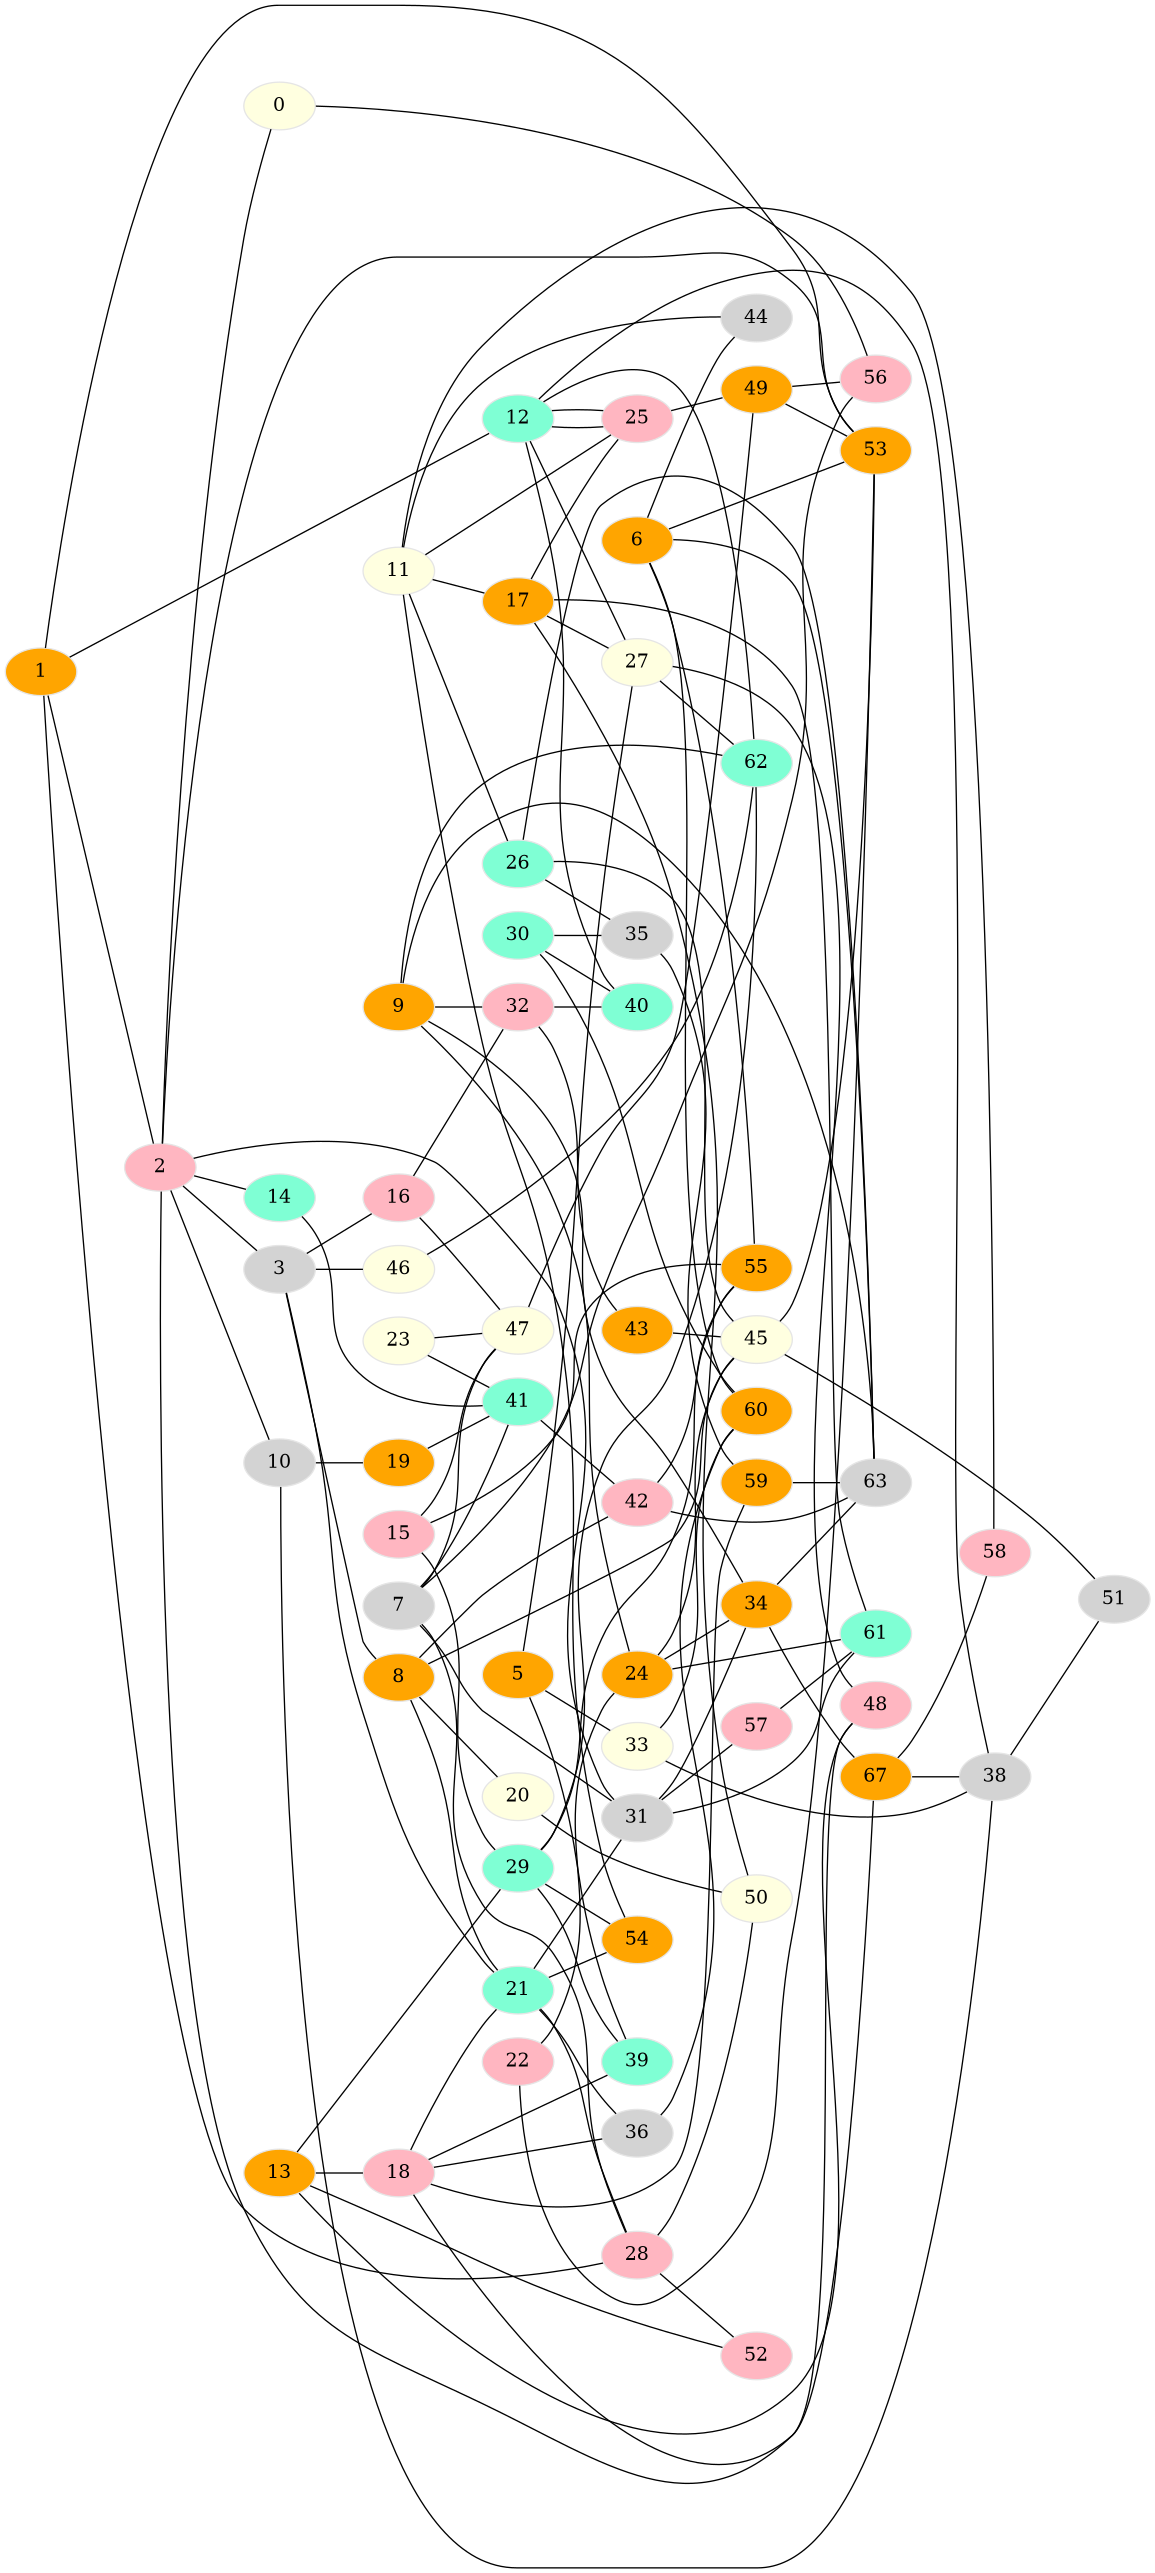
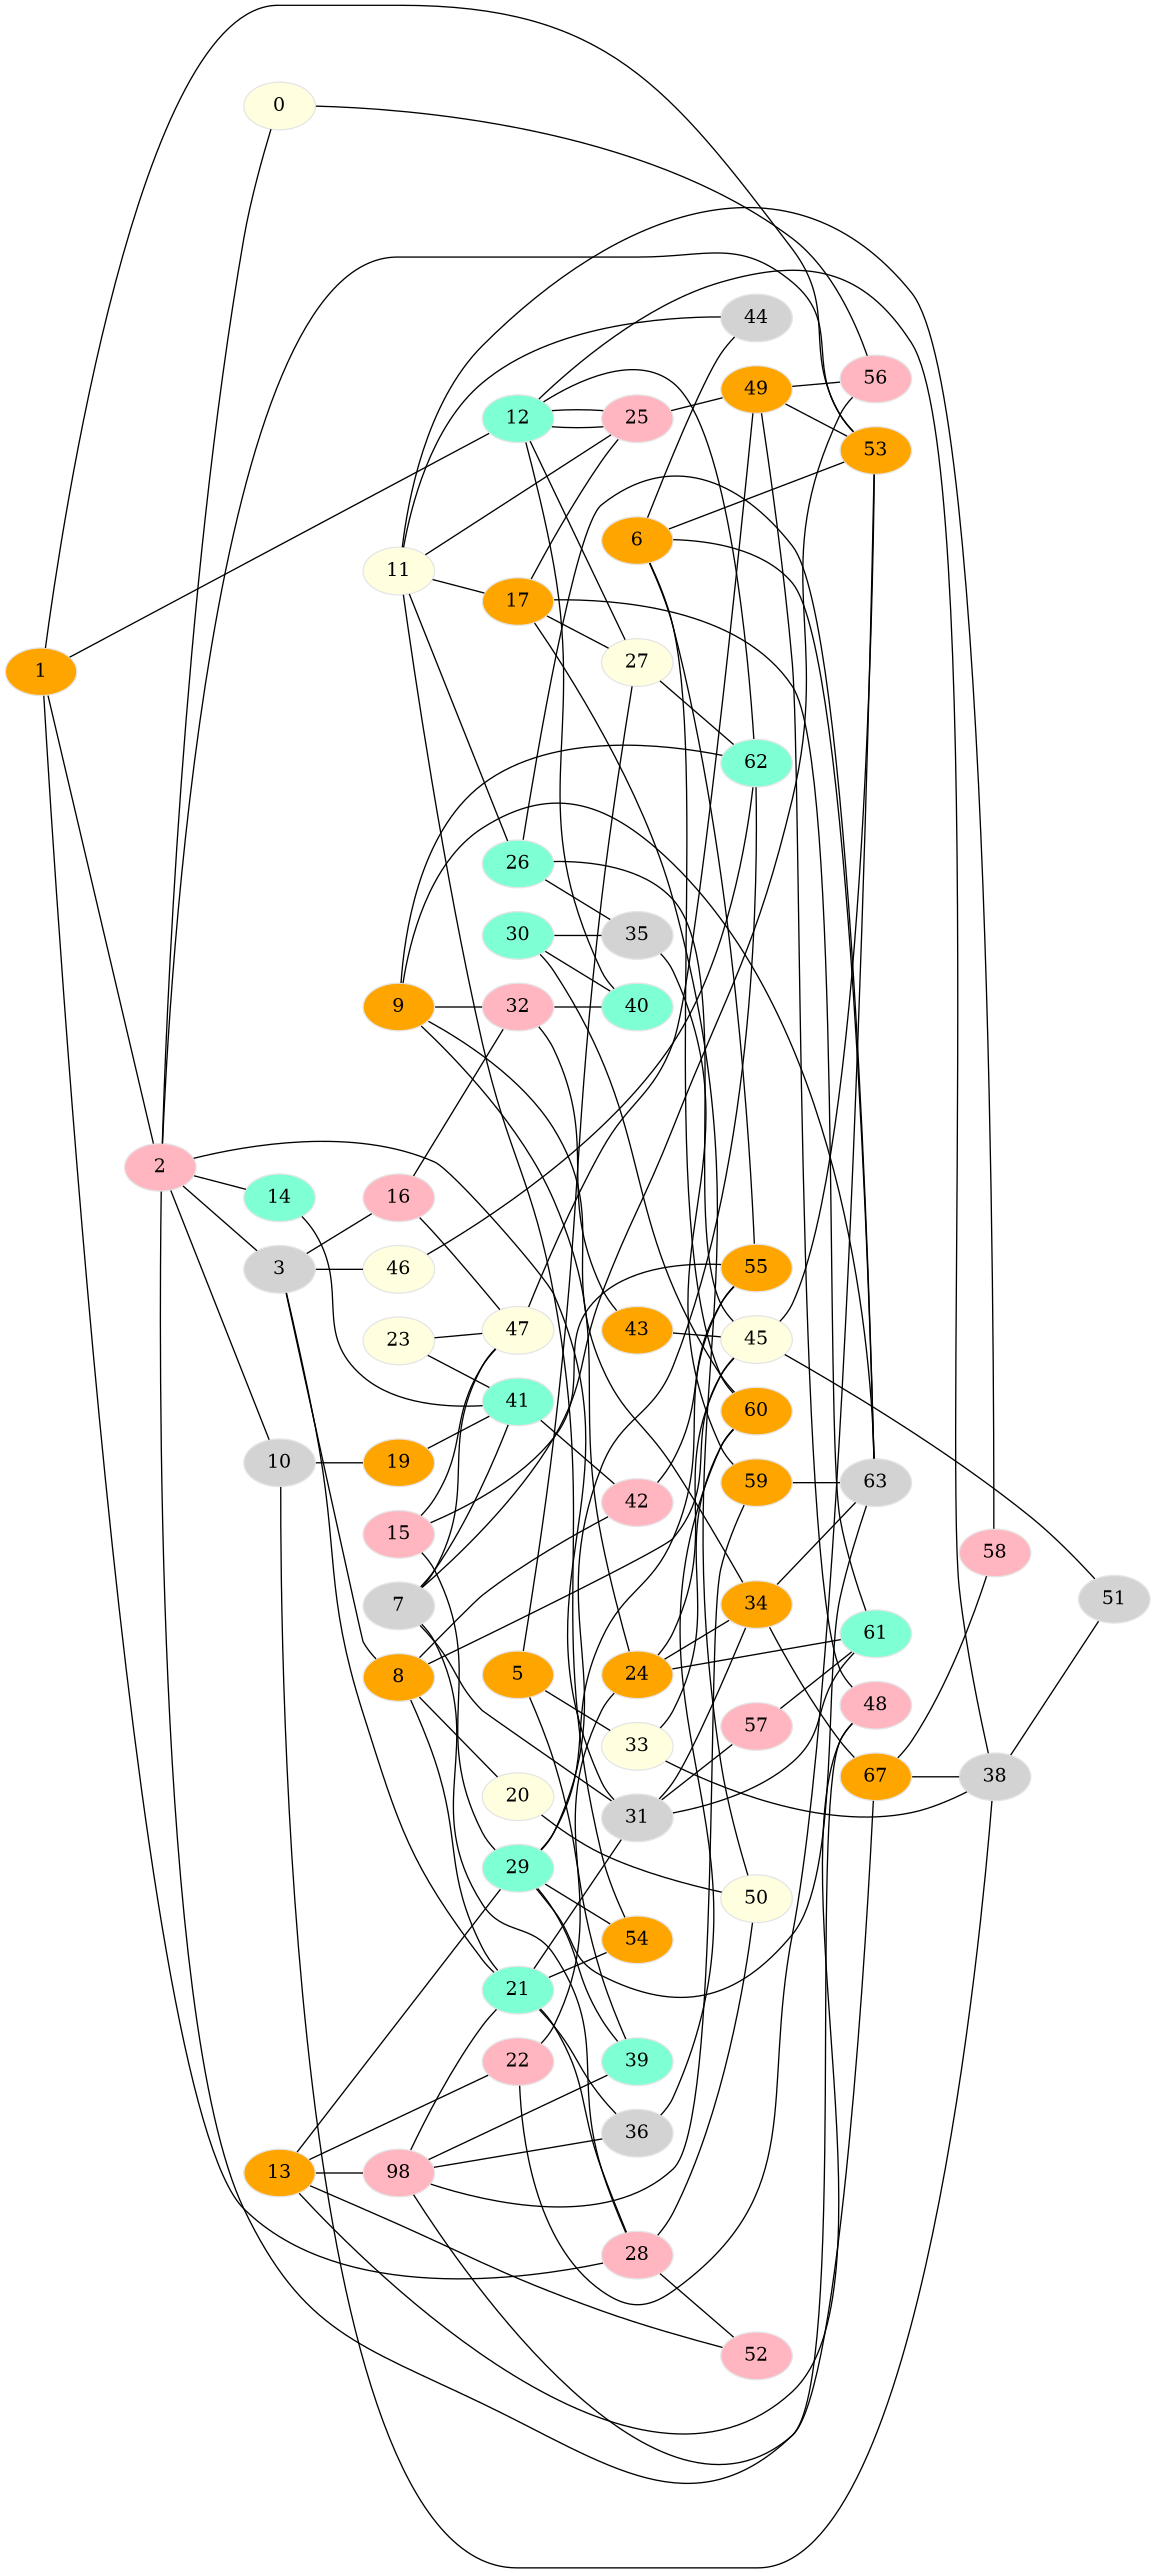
edge "27" -- "48": now "49" -- "48"
edge "63" -- "42": now "63" -- "29"
edge "22" -- "13": added
node "18": label "18" -> "98"
